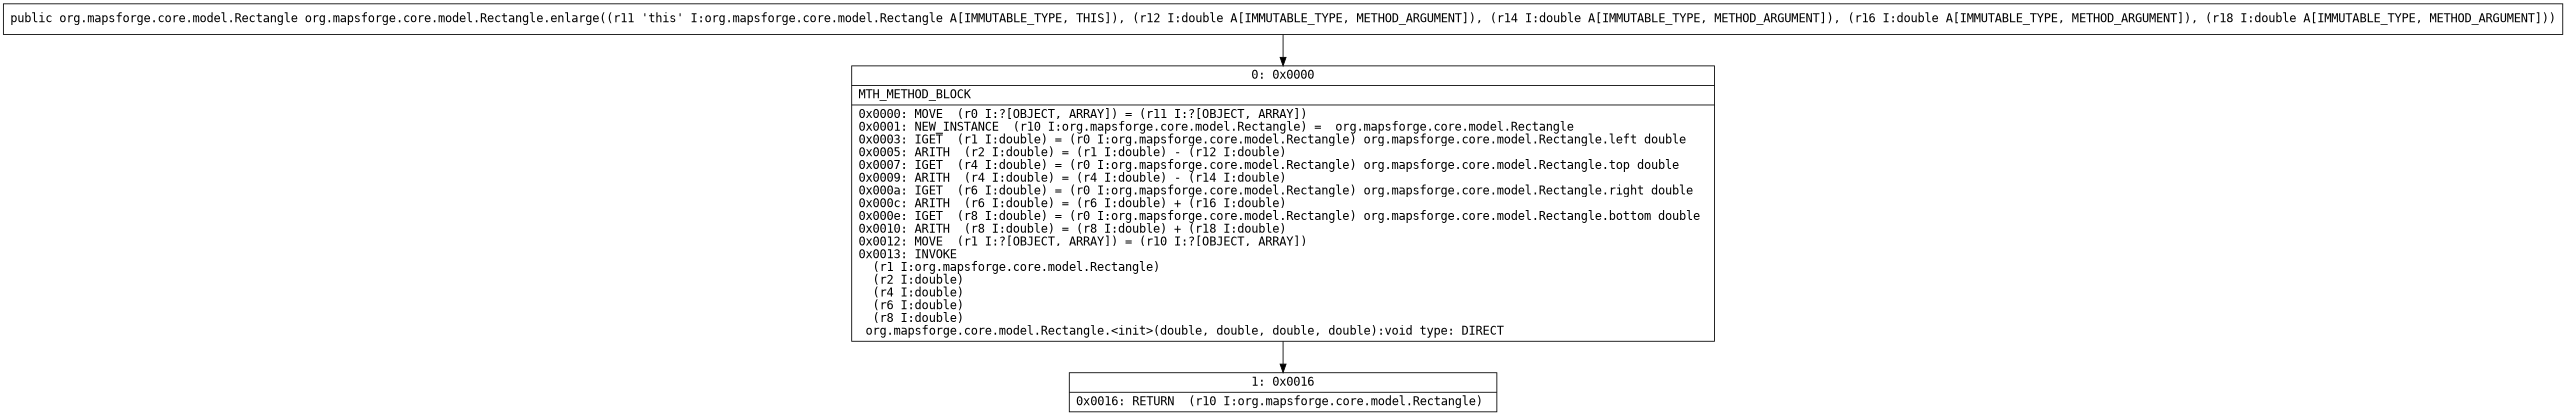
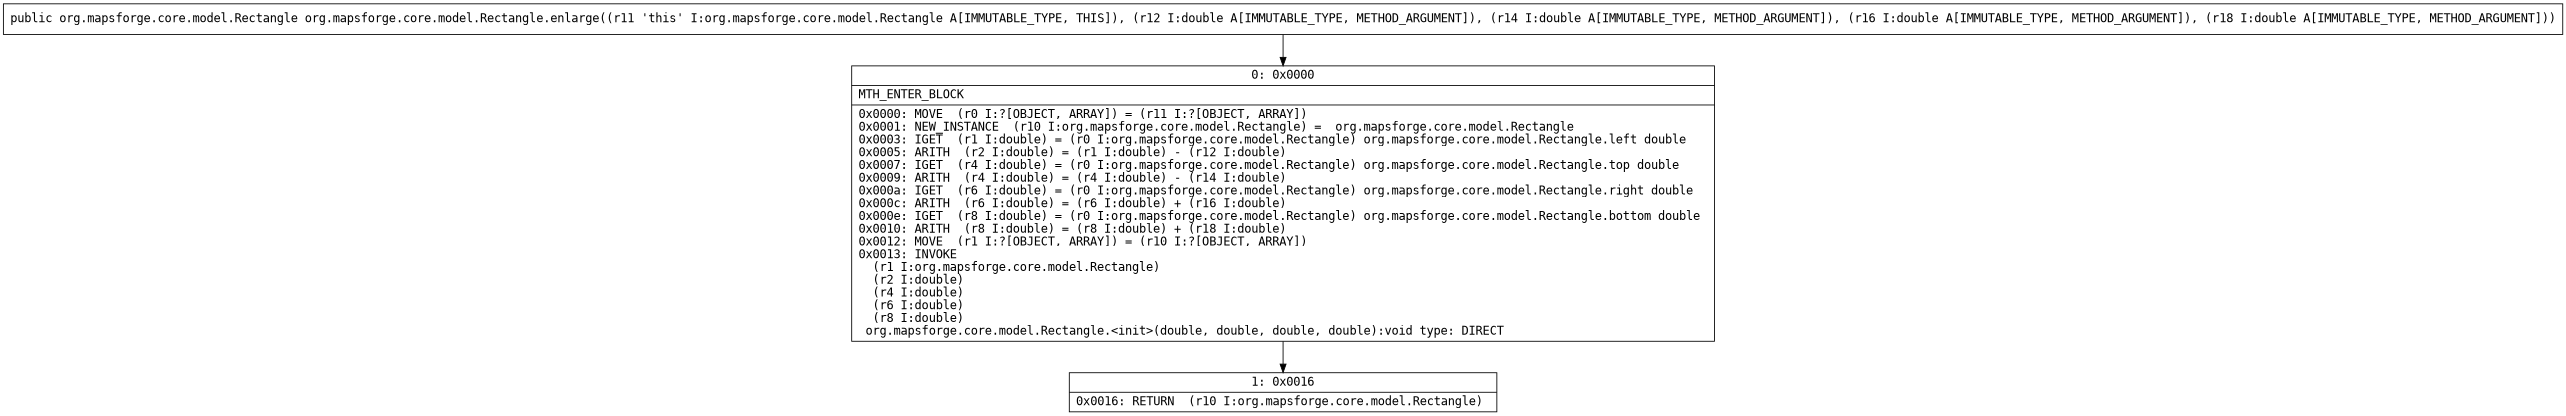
node "0: 0x0000": text "MTH_METHOD_BLOCK" -> "MTH_ENTER_BLOCK"
